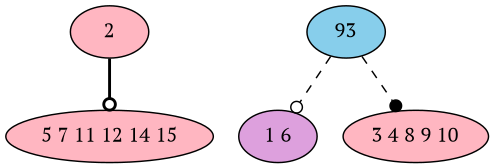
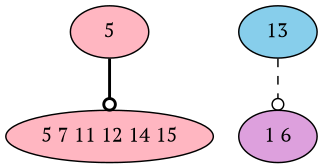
node "2": label "2" -> "5"
node "93": label "93" -> "13"
node "3 4 8 9 10": removed
